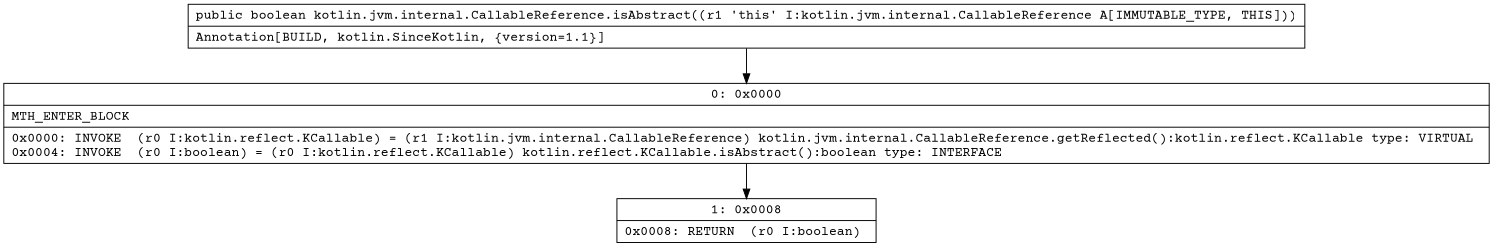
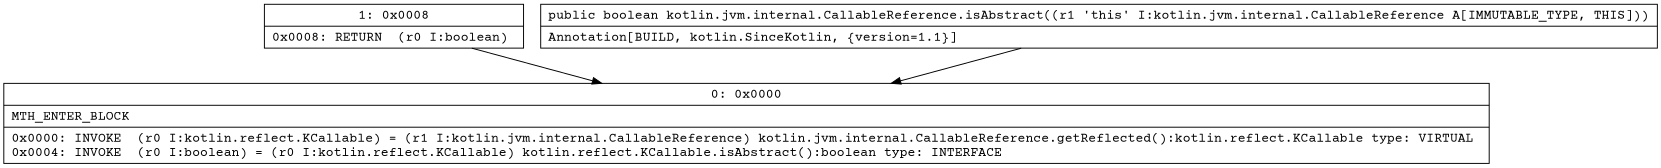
edge "0: 0x0000" -> "1: 0x0008": reversed
